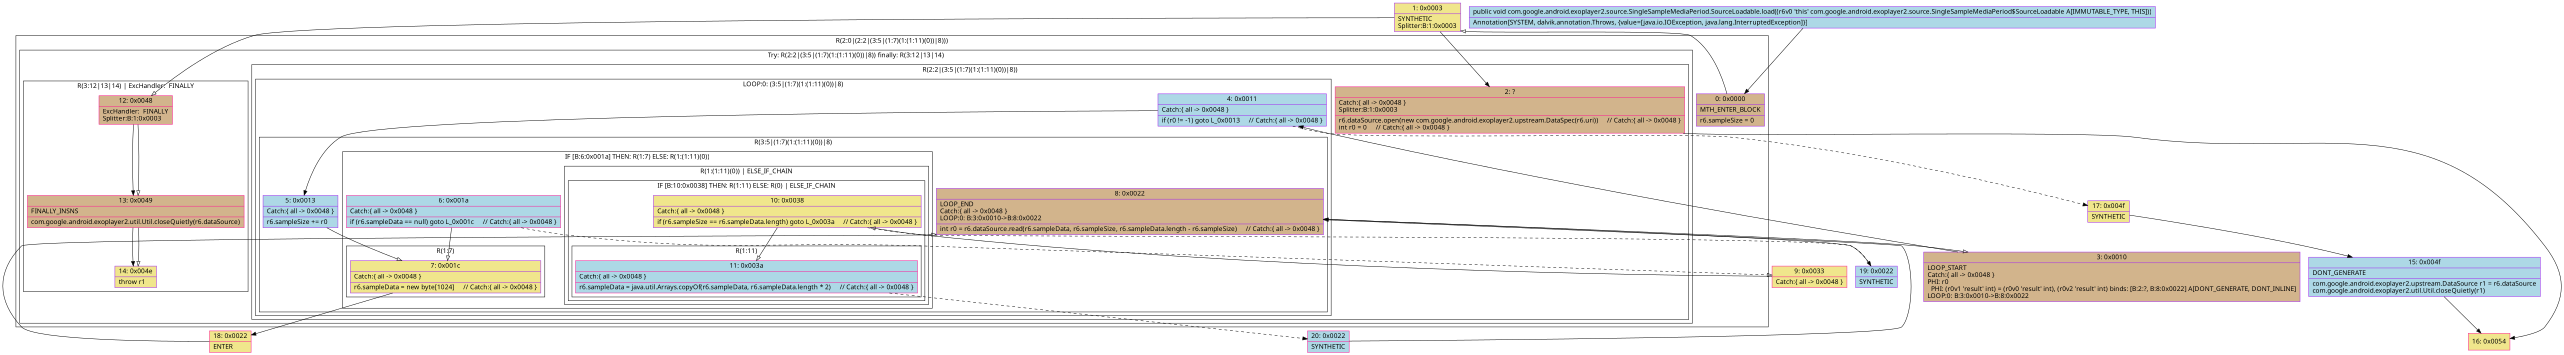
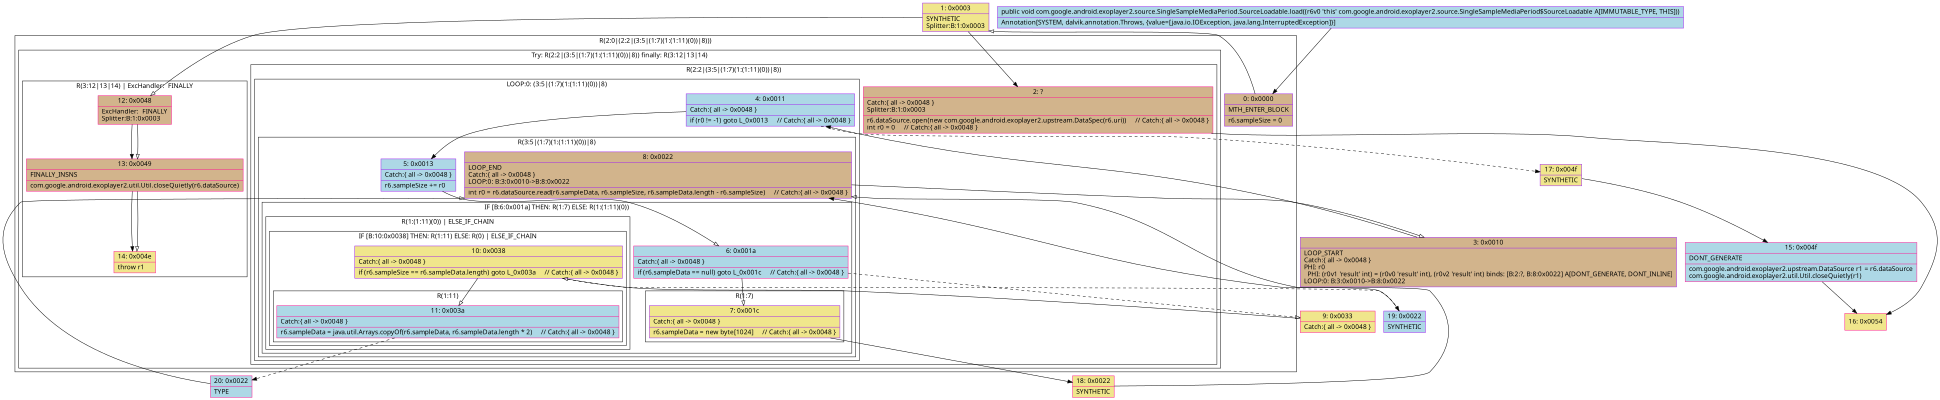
edge "5: 0x0013" -> "7: 0x001c": now "5: 0x0013" -> "6: 0x001a"
node "14: 0x004e": color purple -> deeppink
node "15: 0x004f": color purple -> deeppink
node "18: 0x0022": text "ENTER" -> "SYNTHETIC"
node "20: 0x0022": text "SYNTHETIC" -> "TYPE"
